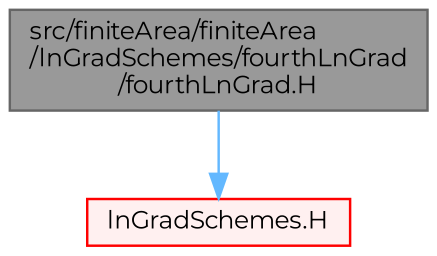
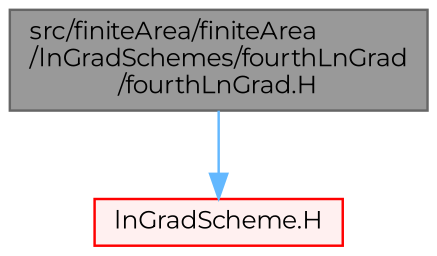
node "lnGradSchemes.H": label "lnGradSchemes.H" -> "lnGradScheme.H"
